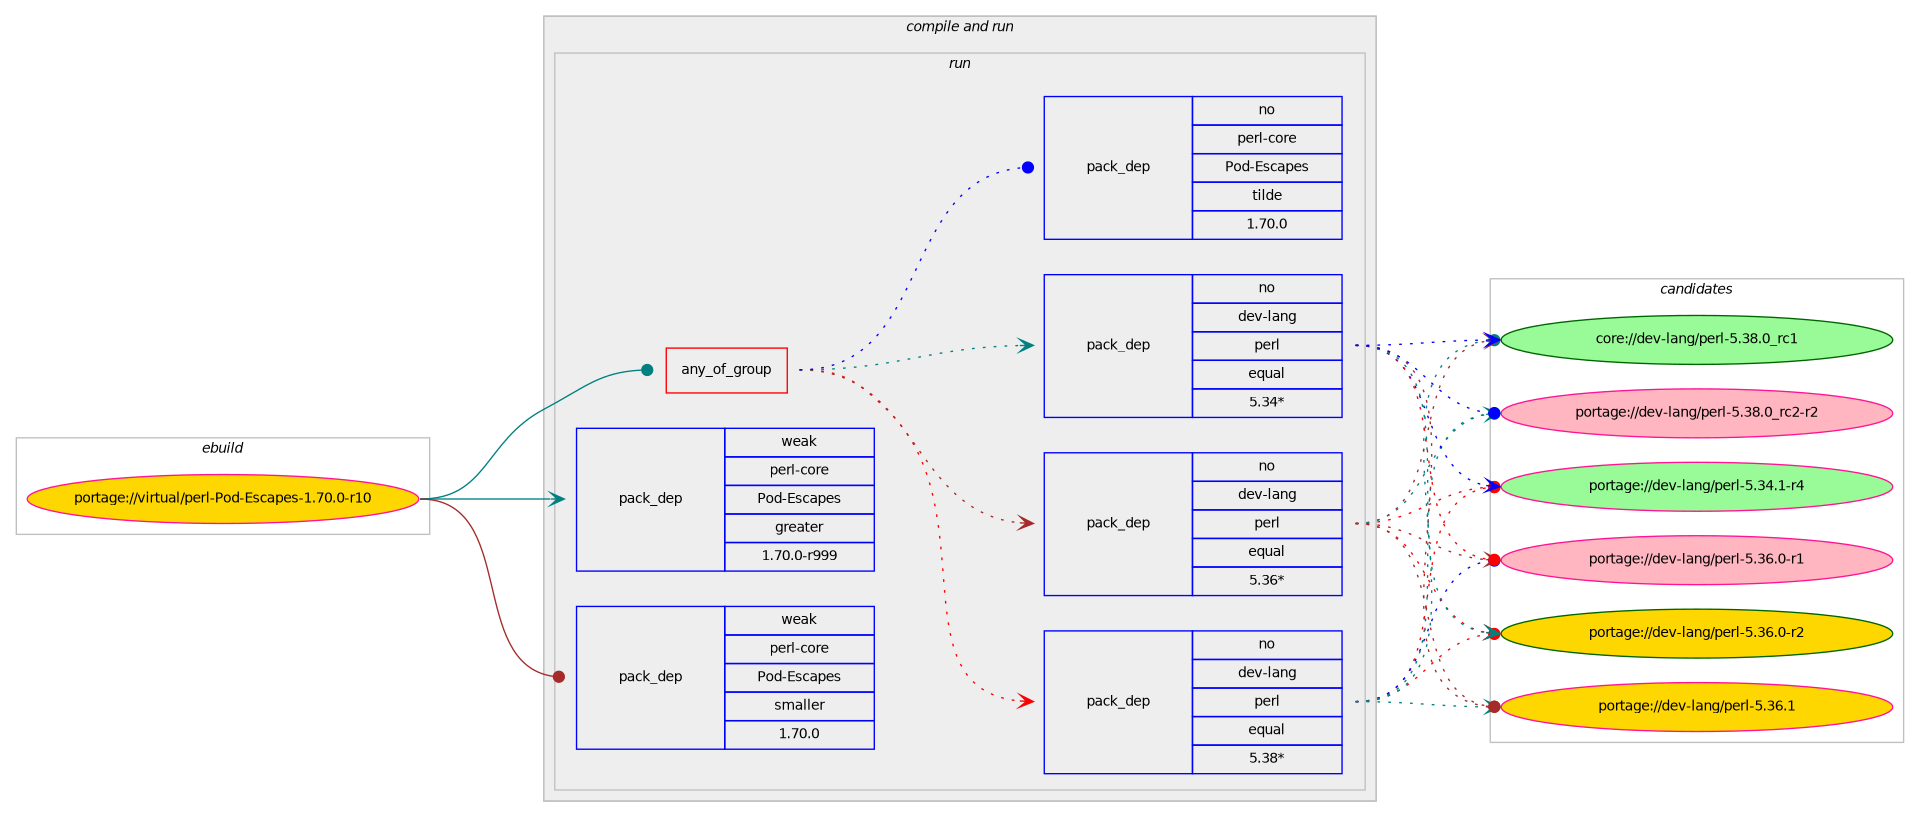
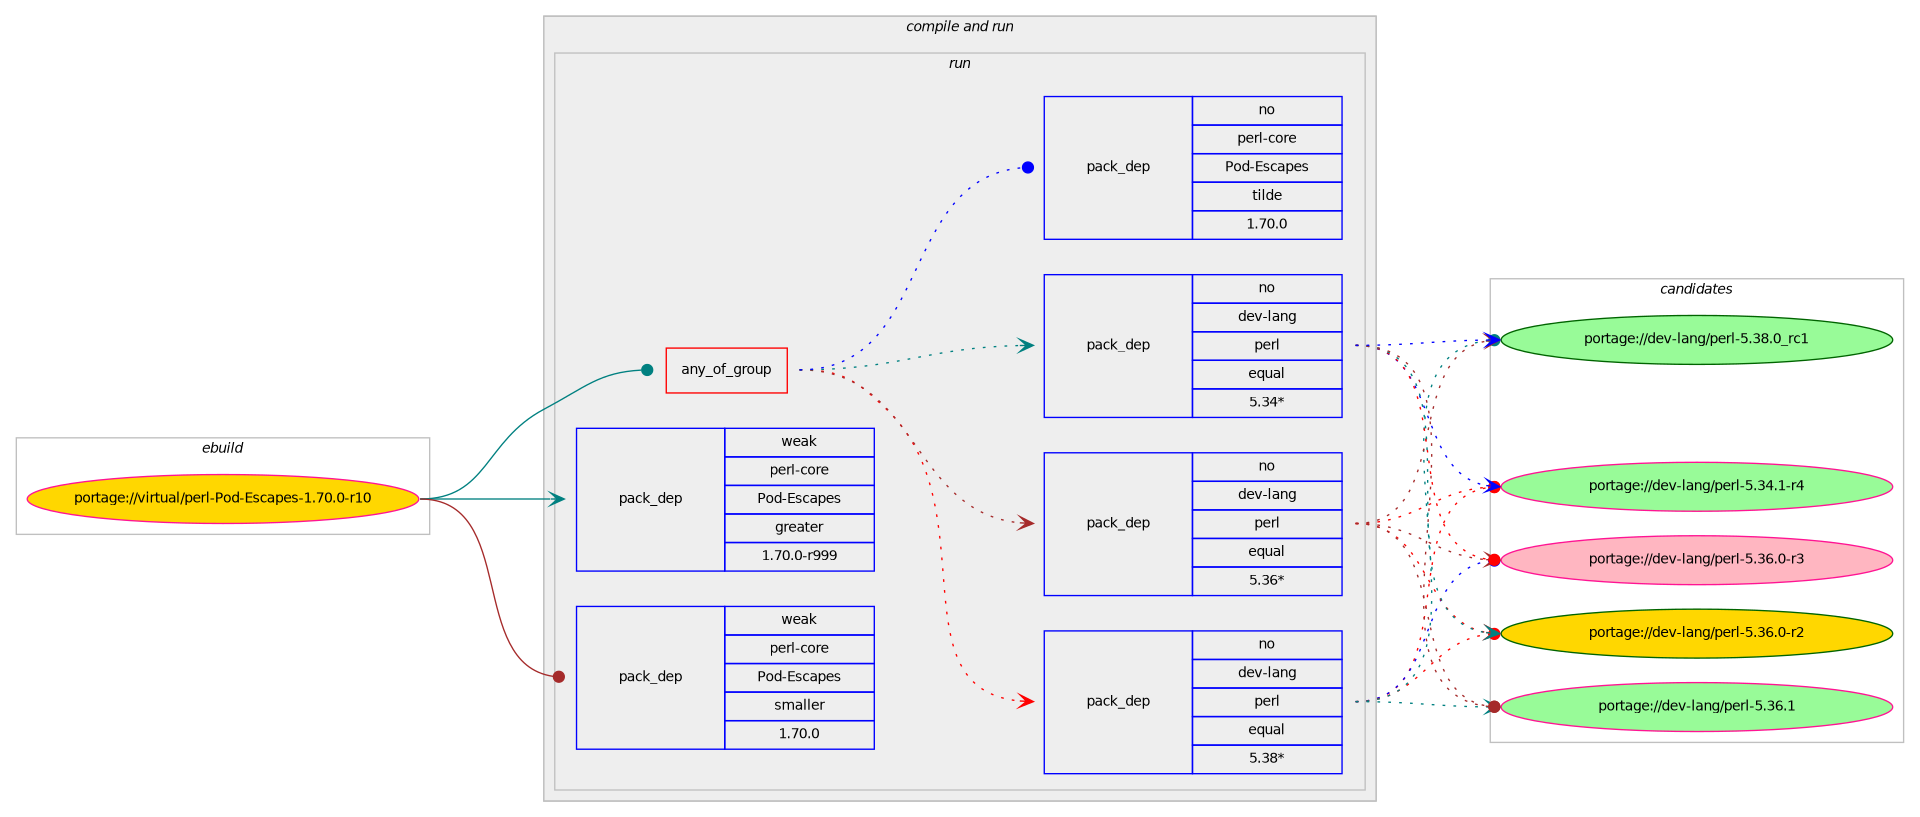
node "core://dev-lang/perl-5.38.0_rc1": label "core://dev-lang/perl-5.38.0_rc1" -> "portage://dev-lang/perl-5.38.0_rc1"
node "portage://dev-lang/perl-5.38.0_rc2-r2": removed
node "portage://dev-lang/perl-5.36.0-r1": label "portage://dev-lang/perl-5.36.0-r1" -> "portage://dev-lang/perl-5.36.0-r3"
node "portage://dev-lang/perl-5.36.1": fillcolor gold -> palegreen
